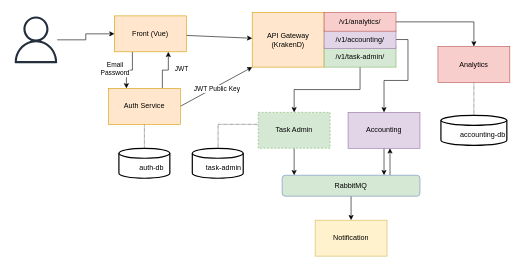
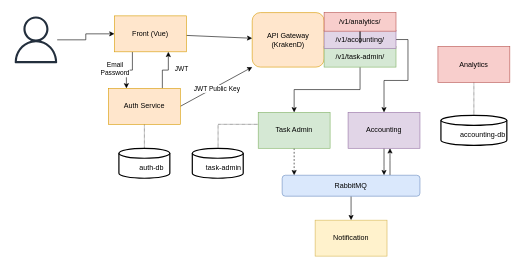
node "API Gateway (KrakenD)": shape rectangle -> rounded rectangle
edge "/v1/analytics/" -> "Analytics": now "/v1/analytics/" -> "/v1/accounting/"
node "Task Admin": style dashed -> solid
edge "Task Admin" -> "RabbitMQ": style solid -> dashed
node "RabbitMQ": fillcolor #d5e8d4 -> #dae8fc
